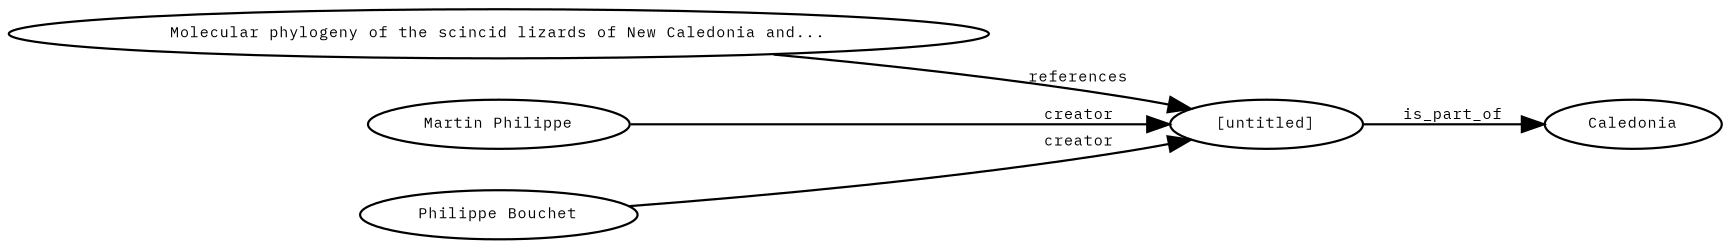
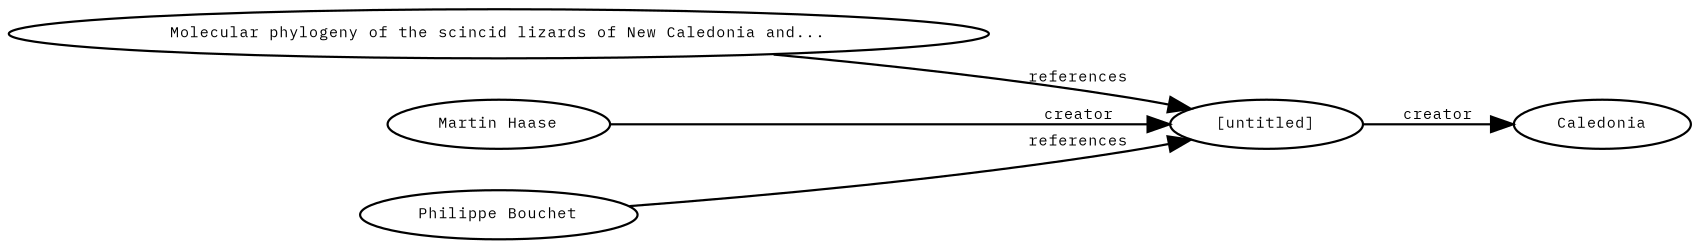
edge "[untitled]" -> "Caledonia": label "is_part_of" -> "creator"
node "Martin Philippe": label "Martin Philippe" -> "Martin Haase"
edge "Philippe Bouchet" -> "[untitled]": label "creator" -> "references"
